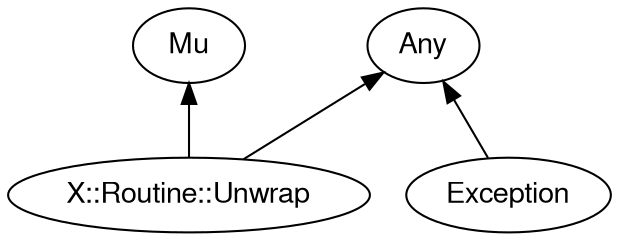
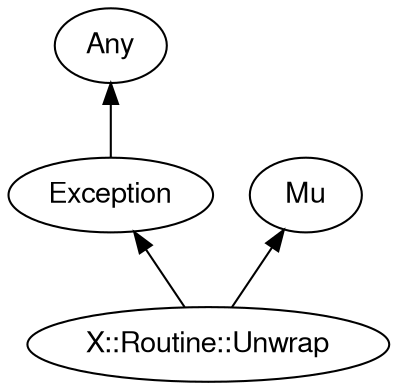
edge "X::Routine::Unwrap" -> "Any": now "X::Routine::Unwrap" -> "Exception"
